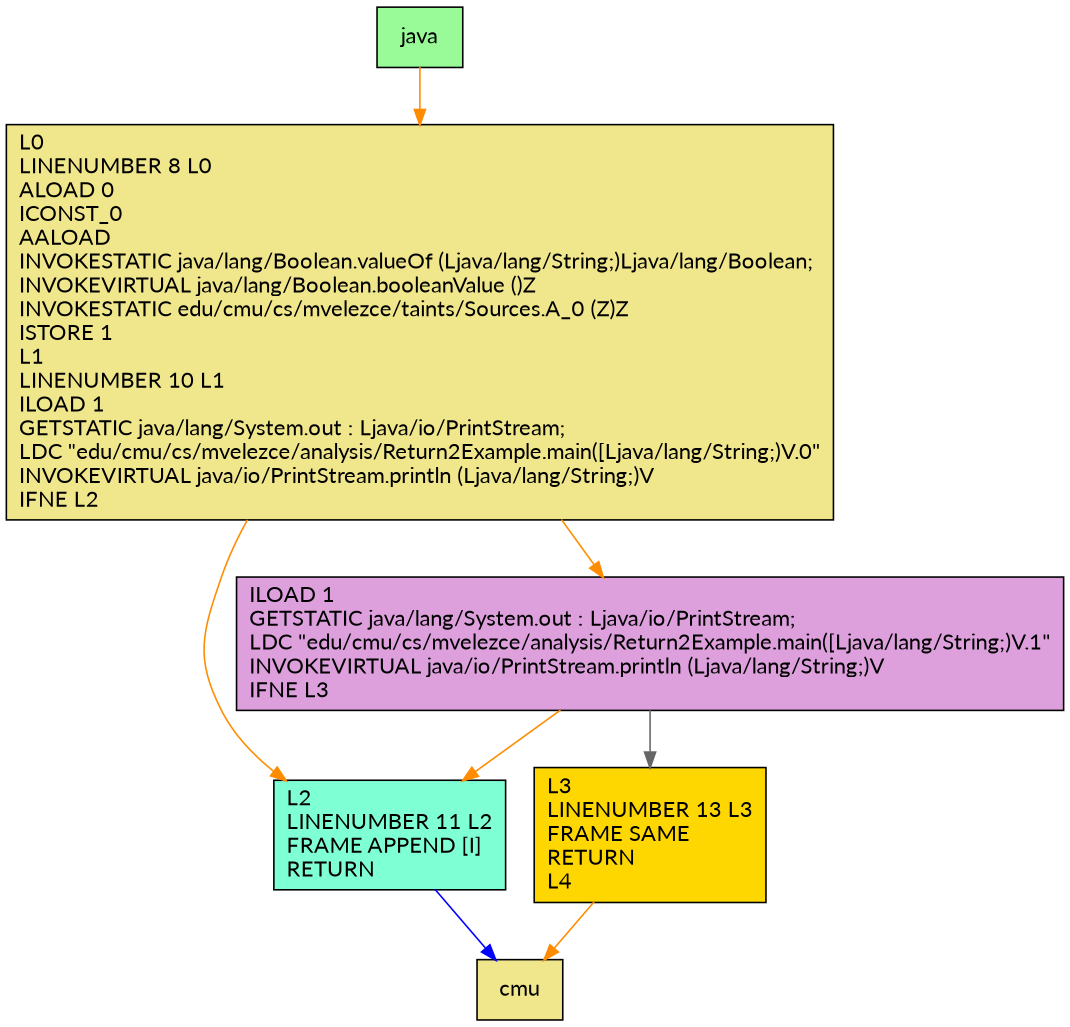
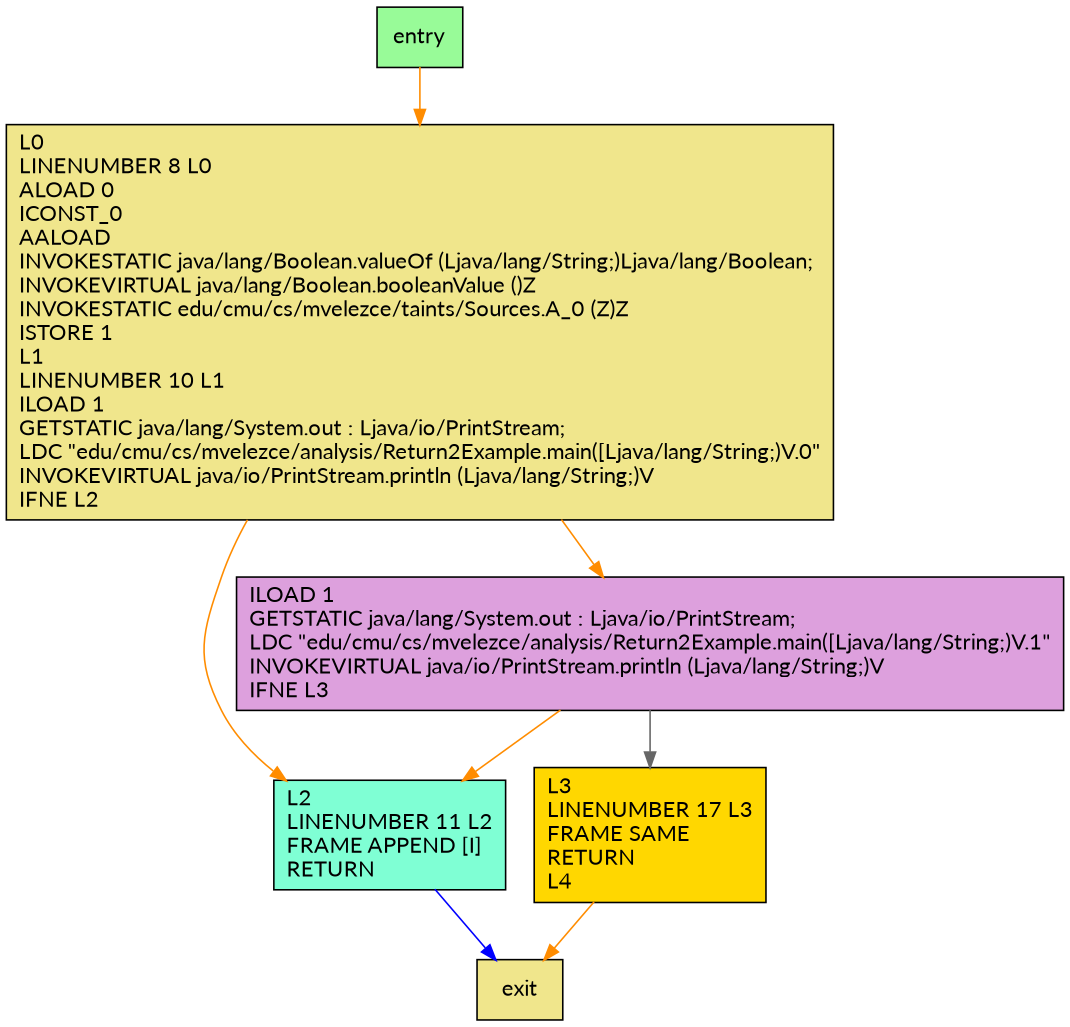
node "java": label "java" -> "entry"
node "L3 LINENUMBER 13 L3 FRAME SAME RETURN L4": label "L3 LINENUMBER 13 L3 FRAME SAME RETURN L4" -> "L3 LINENUMBER 17 L3 FRAME SAME RETURN L4"
node "cmu": label "cmu" -> "exit"
